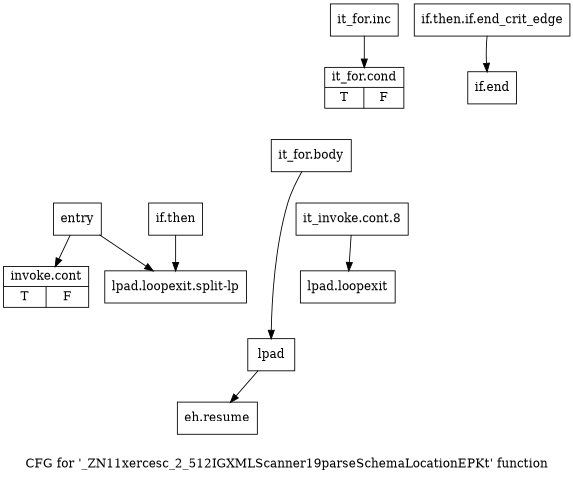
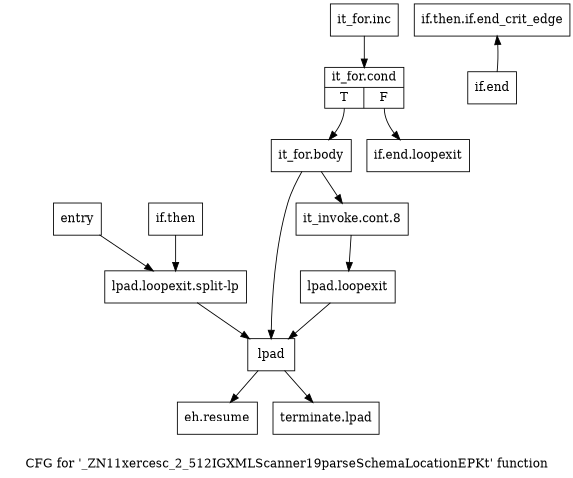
edge "if.then.if.end_crit_edge" -> "if.end": reversed
edge "it_for.cond" -> "it_for.body": added
node "if.end.loopexit": added
edge "it_for.body" -> "it_invoke.cont.8": added
node "invoke.cont": removed
edge "lpad.loopexit.split-lp" -> "lpad": added
edge "lpad.loopexit" -> "lpad": added
node "terminate.lpad": added
